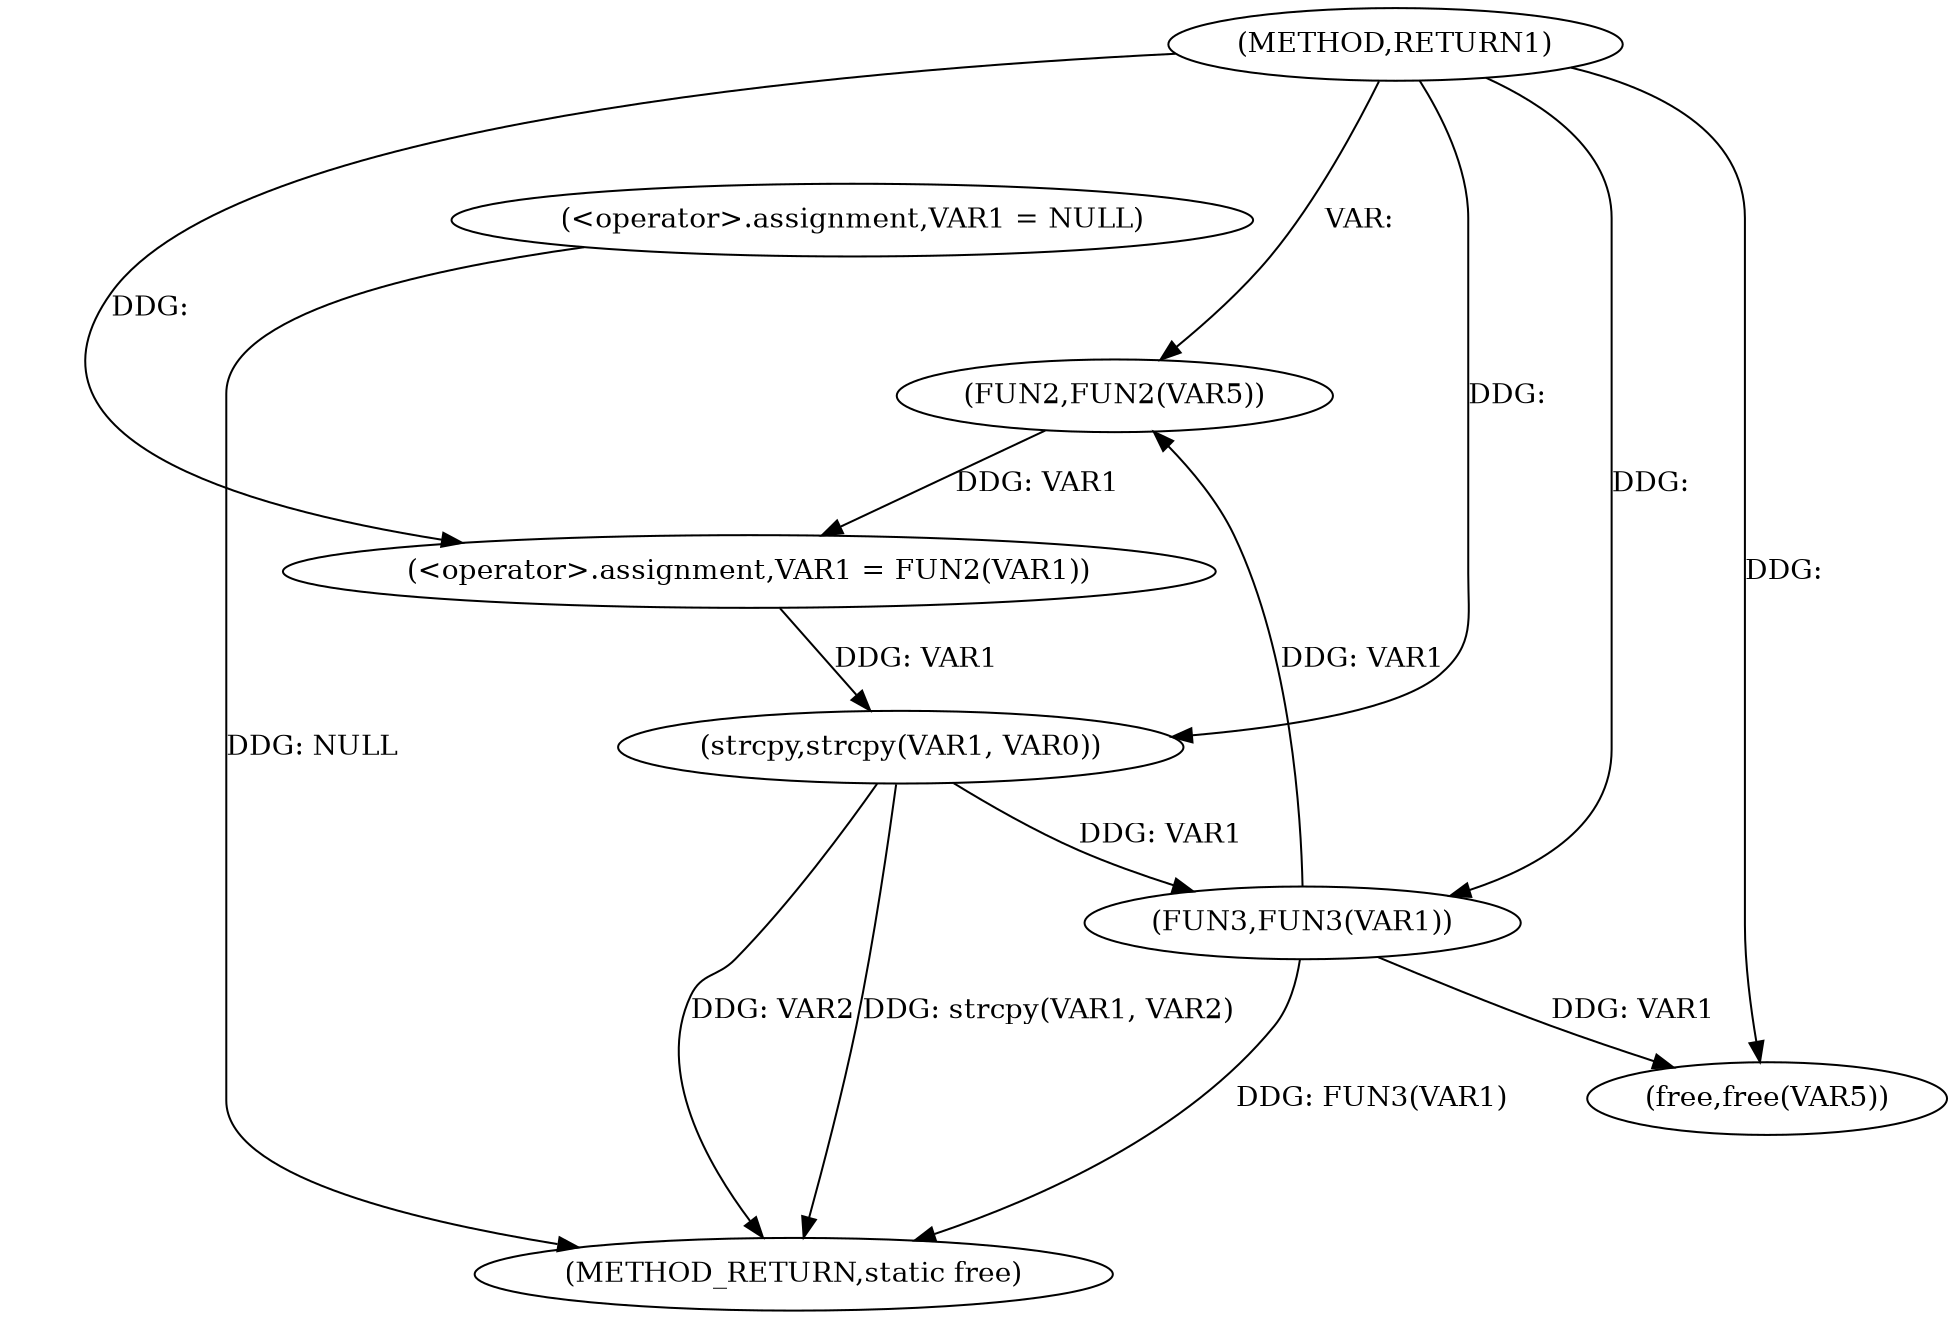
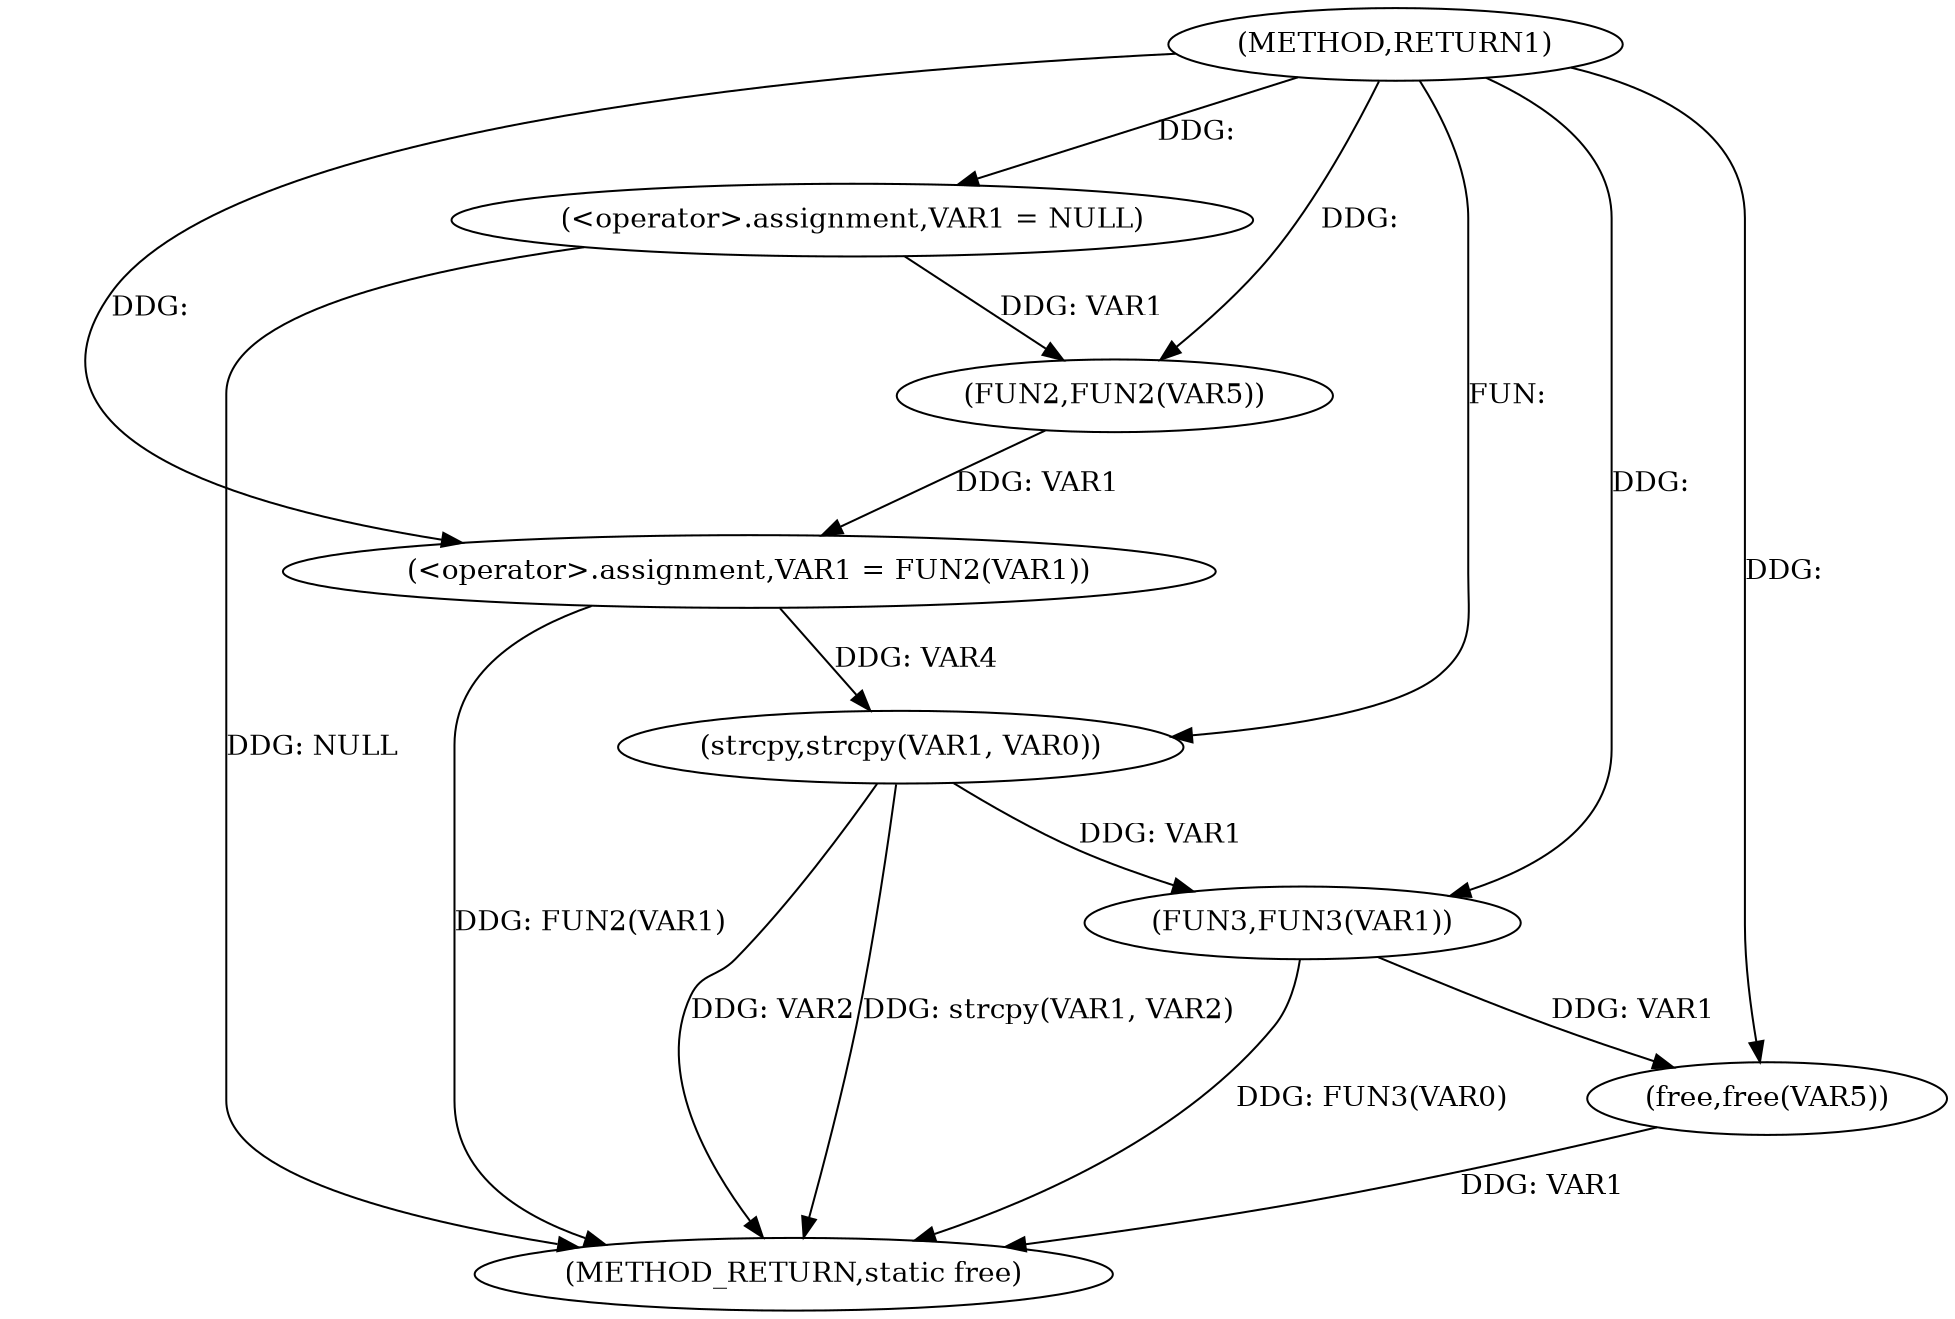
edge "(METHOD,RETURN1)" -> "(<operator>.assignment,VAR1 = NULL)": added, label "DDG:"
edge "(METHOD,RETURN1)" -> "(FUN2,FUN2(VAR5))": label "VAR: " -> "DDG: "
edge "(METHOD,RETURN1)" -> "(strcpy,strcpy(VAR1, VAR0))": label "DDG: " -> "FUN: "
edge "(FUN3,FUN3(VAR1))" -> "(FUN2,FUN2(VAR5))": now "(<operator>.assignment,VAR1 = NULL)" -> "(FUN2,FUN2(VAR5))"
edge "(<operator>.assignment,VAR1 = FUN2(VAR1))" -> "(strcpy,strcpy(VAR1, VAR0))": label "DDG: VAR1" -> "DDG: VAR4"
edge "(<operator>.assignment,VAR1 = FUN2(VAR1))" -> "(METHOD_RETURN,static free)": added, label "DDG: FUN2(VAR1)"
edge "(FUN3,FUN3(VAR1))" -> "(METHOD_RETURN,static free)": label "DDG: FUN3(VAR1)" -> "DDG: FUN3(VAR0)"
edge "(free,free(VAR5))" -> "(METHOD_RETURN,static free)": added, label "DDG: VAR1"
